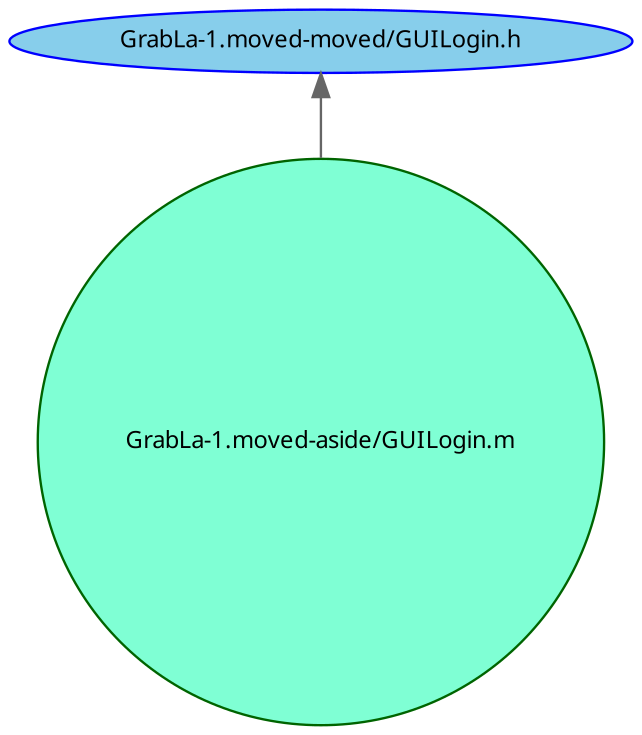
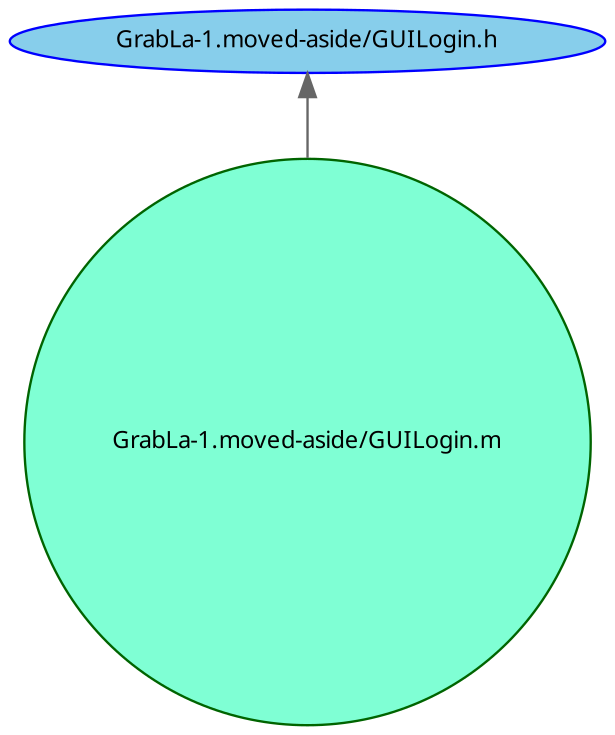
node "GrabLa-1.moved-moved/GUILogin.h": label "GrabLa-1.moved-moved/GUILogin.h" -> "GrabLa-1.moved-aside/GUILogin.h"
